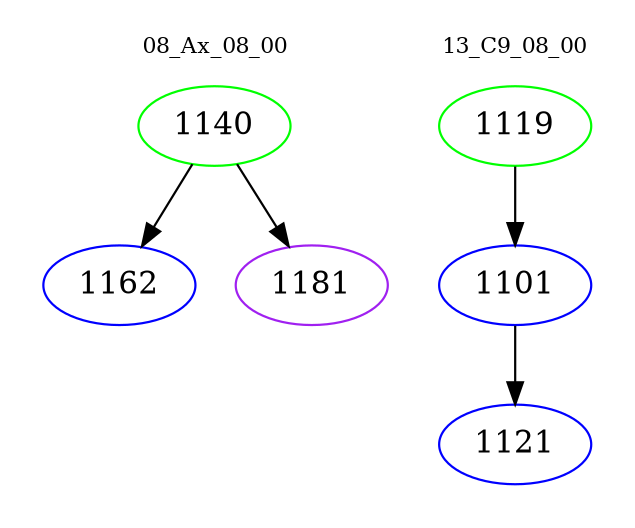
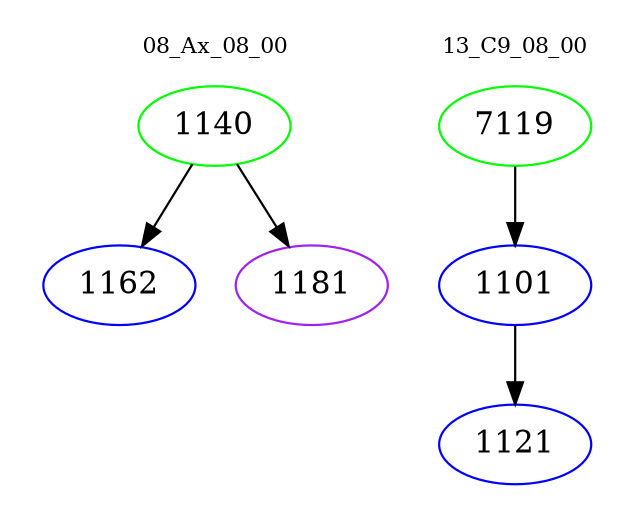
node "1119": label "1119" -> "7119"
